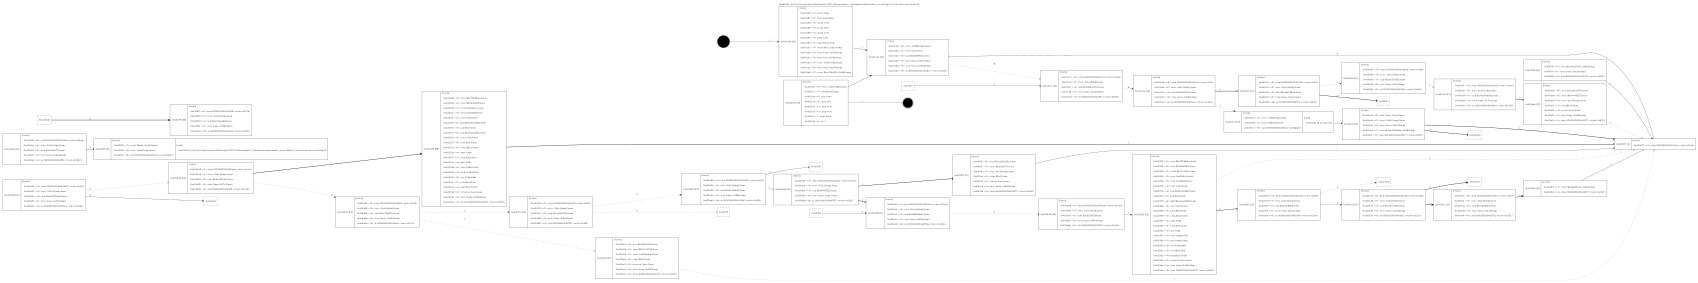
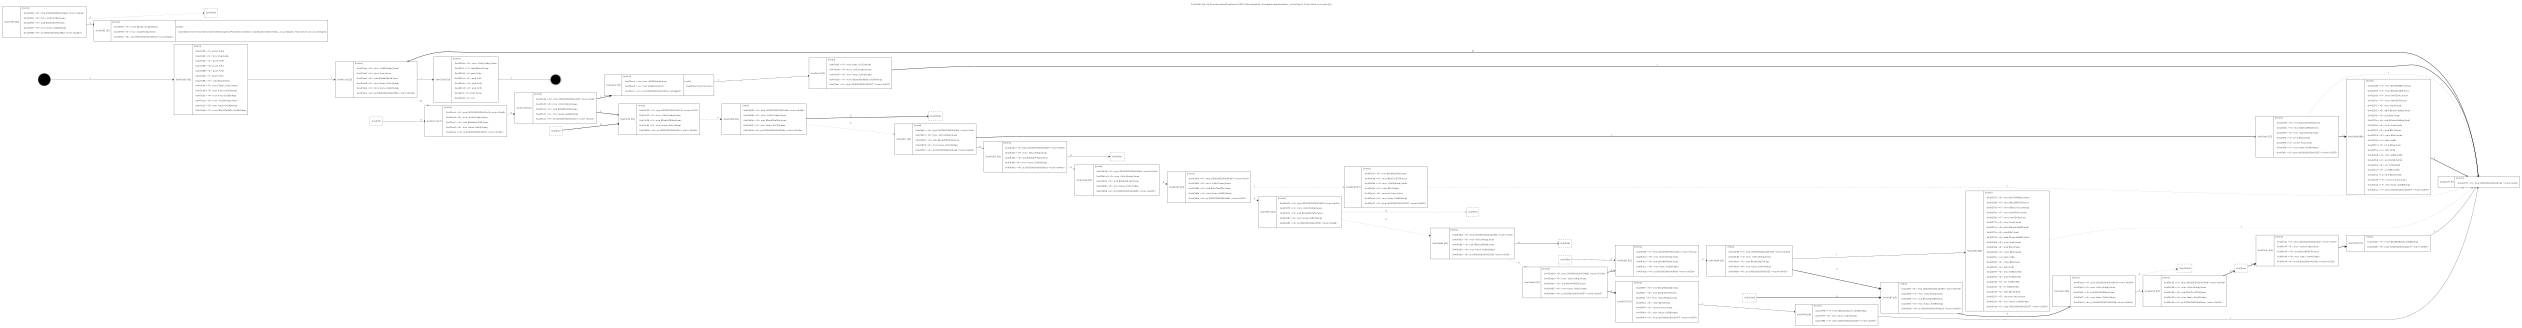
node "0x401e6e": added
edge "0x402217 [5]" -> "0x401cad [23]": style solid -> bold
edge "0x4021be [19]" -> "0x401cad [23]": reversed
edge "0x401cf0 [22]" -> "0x401fc2": reversed
edge "0x401cda [22]" -> "0x401ec4 [13]": style dotted -> bold
edge "0x401ed1 [21]" -> "0x4020de": now "0x401d06 [22]" -> "0x4020de"
edge "0x401d1c [22]" -> "0x401d32 [22]": added, label "6"
edge "0x401f37 [27]" -> "0x402217 [5]": now "0x401f37 [27]" -> "0x401f78 [18]"
edge "0x401d48 [22]" -> "0x4020fb [88]": now "0x401ee6 [27]" -> "0x4020fb [88]"
edge "0x401e23 [25]" -> "0x401eac": arrowhead vee -> tee
edge "0x401e0a [25]" -> "0x401e23 [25]": arrowhead vee -> tee
edge "0x401e23 [25]" -> "0x401e3c [25]": now "0x401eac" -> "0x401e3c [25]"
edge "0x402153 [95]" -> "0x401e0a [25]": now "0x401df1 [25]" -> "0x401e0a [25]"
edge "0x401dd8 [25]" -> "0x401df1 [25]": added, label "2"
